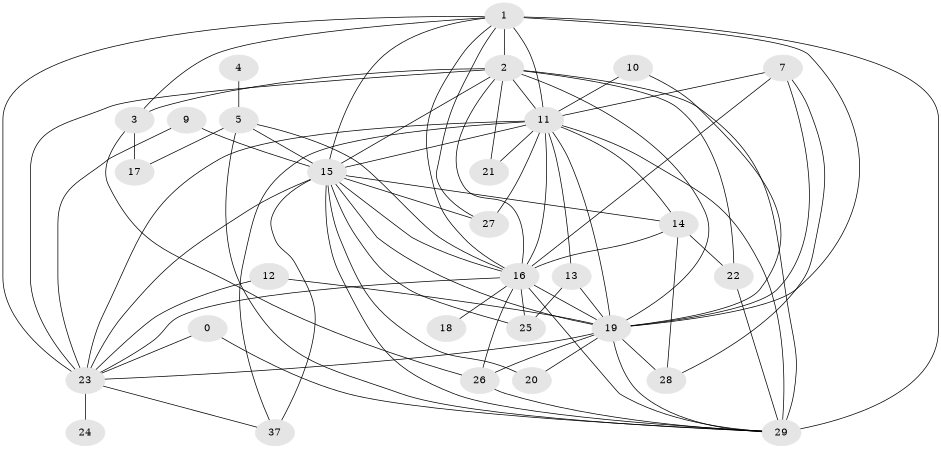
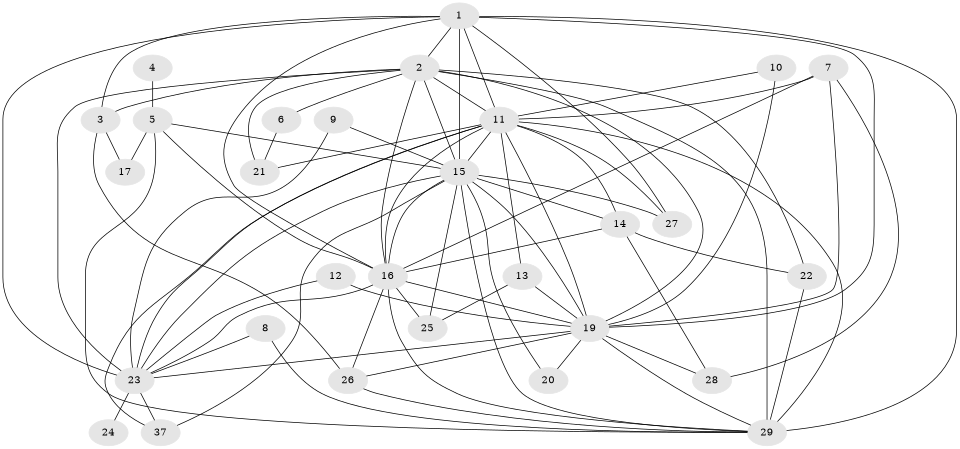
node "6": added
node "0": label "0" -> "8"
node "18": removed
